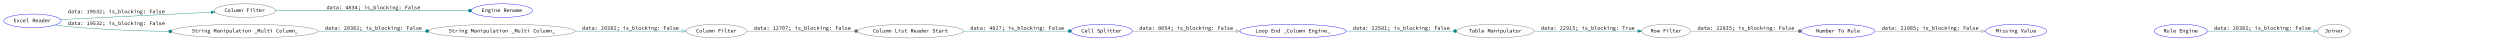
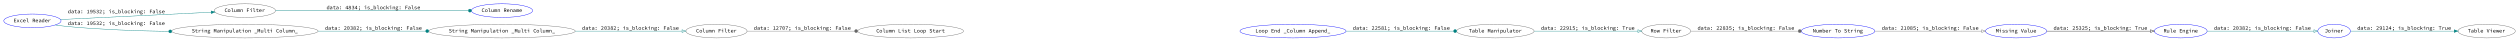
node "Engine Rename": label "Engine Rename" -> "Column Rename"
node "Column List Reader Start": label "Column List Reader Start" -> "Column List Loop Start"
node "Cell Splitter": removed
node "Loop End _Column Engine_": label "Loop End _Column Engine_" -> "Loop End _Column Append_"
edge "Table Manipulator" -> "Row Filter": arrowhead normal -> onormal
node "Number To Rule": label "Number To Rule" -> "Number To String"
edge "Missing Value" -> "Rule Engine": added, label "data: 25325; is_blocking: True"
node "Joiner": color gray40 -> blue
node "Table Viewer": added
